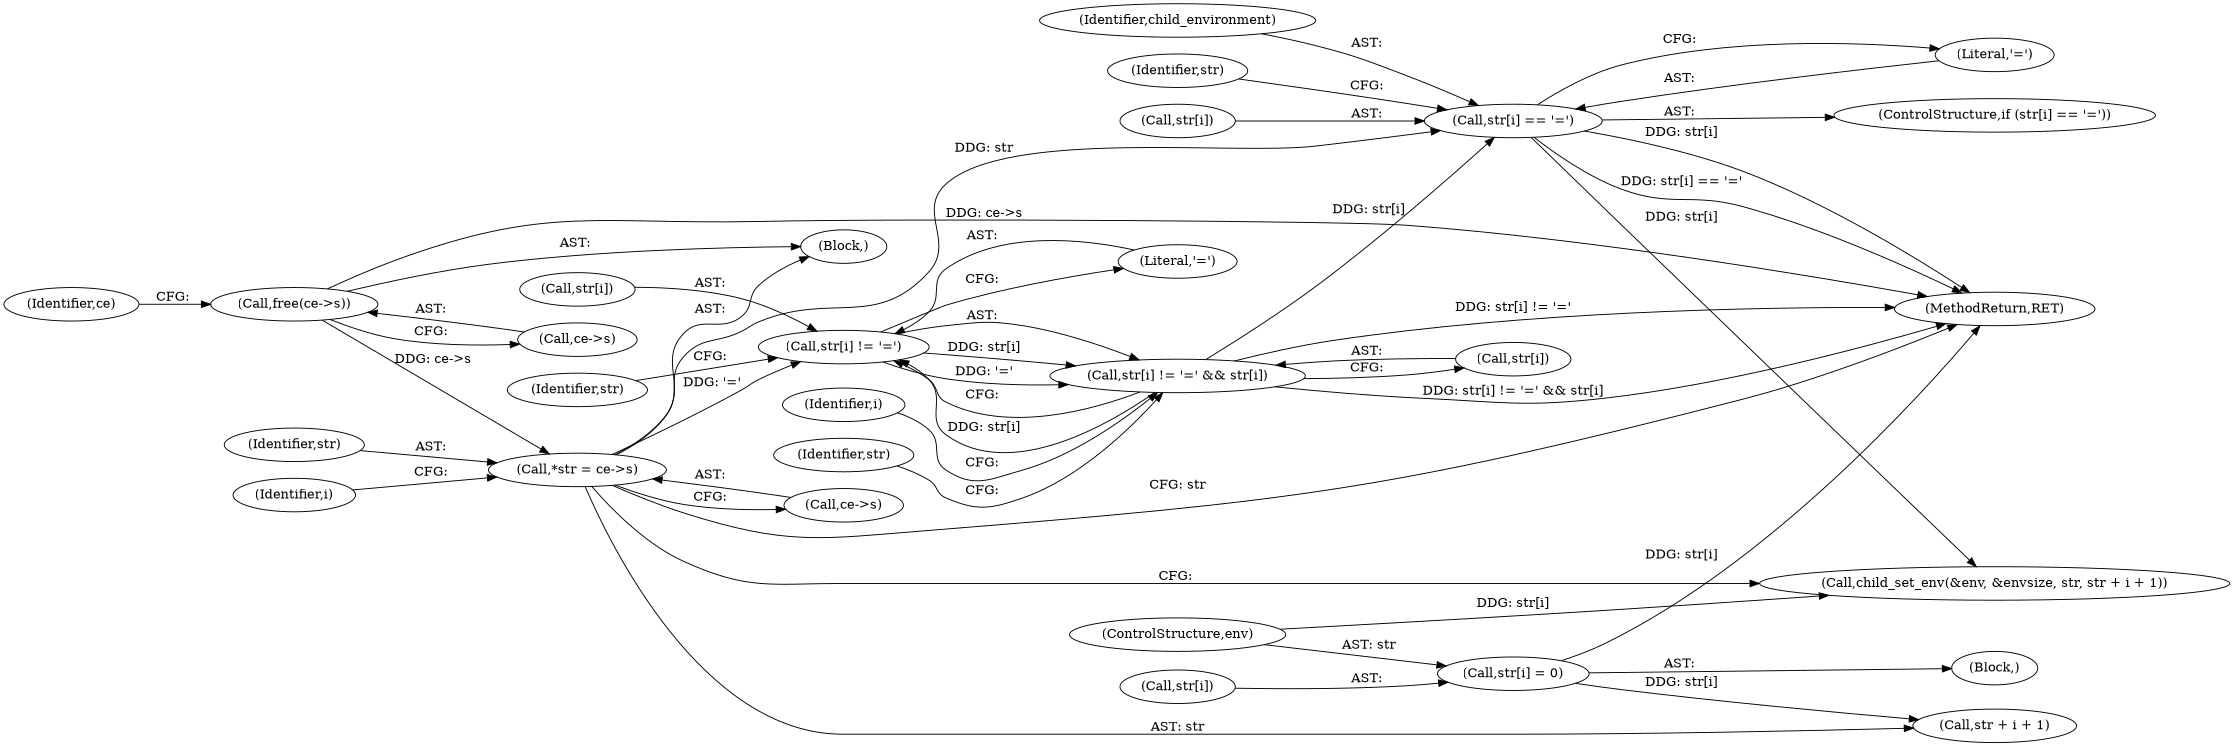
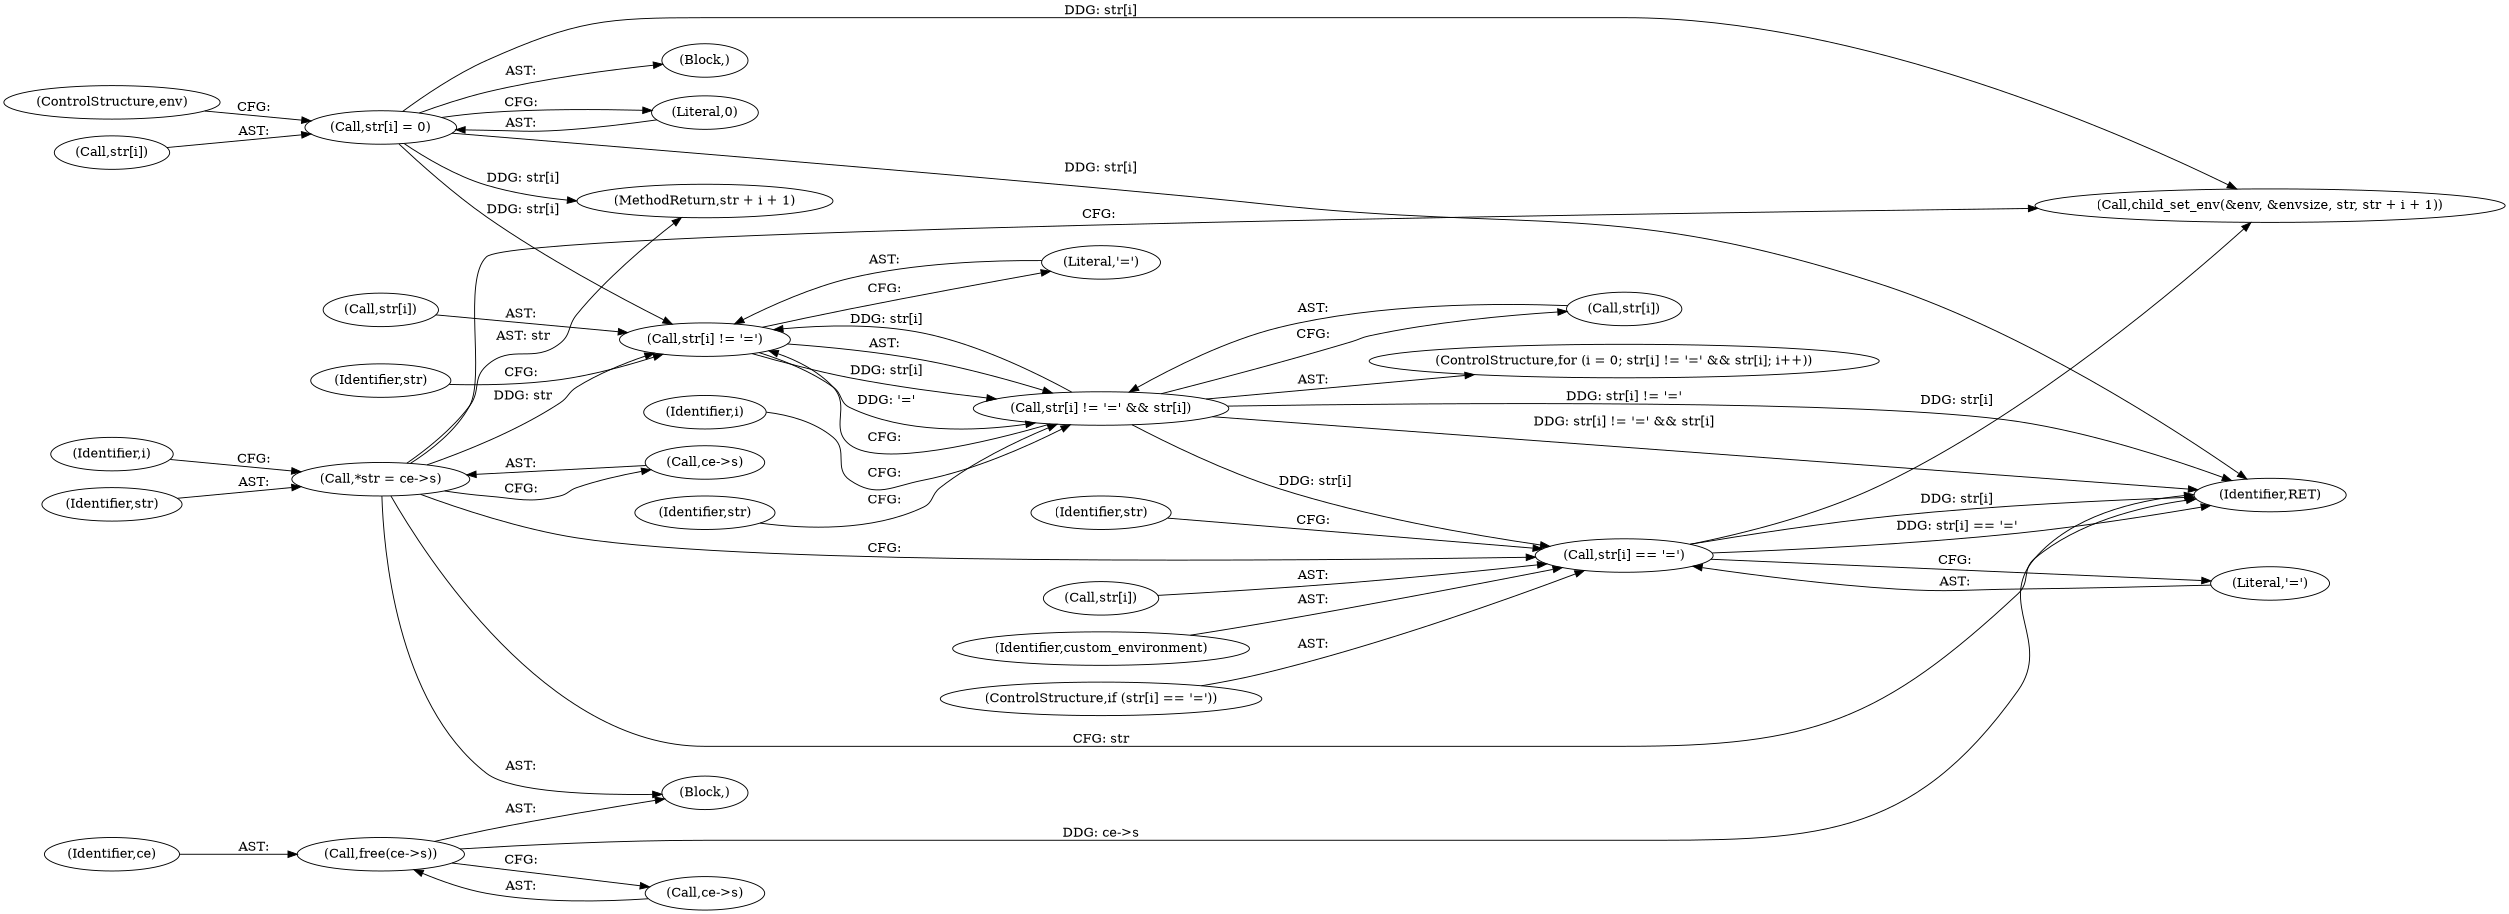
node "(Identifier,child_environment)": label "(Identifier,child_environment)" -> "(Identifier,custom_environment)"
node "(Literal,0)": added
edge "(Call,str[i] == '=')" -> "(ControlStructure,if (str[i] == '='))": reversed
edge "(Call,*str = ce->s)" -> "(Call,str[i] == '=')": label "DDG: str" -> "CFG: "
edge "(Call,str[i] = 0)" -> "(Call,str[i] != '=')": added, label "DDG: str[i]"
edge "(Identifier,ce)" -> "(Call,free(ce->s))": label "CFG: " -> "AST: "
node "(MethodReturn,RET)": label "(MethodReturn,RET)" -> "(Identifier,RET)"
node "(ControlStructure,for (i = 0; str[i] != '=' && str[i]; i++))": added
edge "(Call,*str = ce->s)" -> "(Call,str[i] != '=')": label "DDG: '='" -> "DDG: str"
edge "(Call,free(ce->s))" -> "(Call,*str = ce->s)": removed, label "DDG: ce->s"
edge "(ControlStructure,env)" -> "(Call,child_set_env(&env, &envsize, str, str + i + 1))": now "(Call,str[i] = 0)" -> "(Call,child_set_env(&env, &envsize, str, str + i + 1))"
edge "(ControlStructure,env)" -> "(Call,str[i] = 0)": label "AST: str" -> "CFG: "
node "(Call,str + i + 1)": label "(Call,str + i + 1)" -> "(MethodReturn,str + i + 1)"
